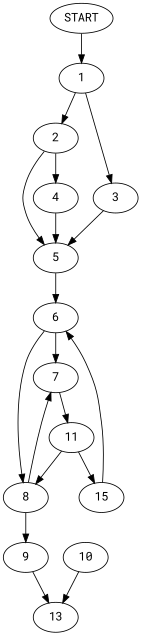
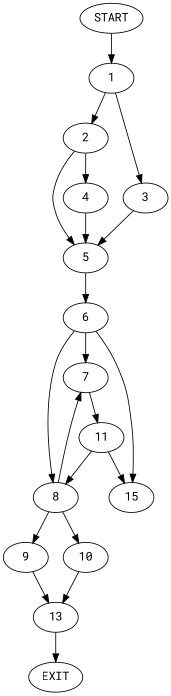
edge "15" -> "6": reversed
edge "8" -> "10": added
node "EXIT": added
